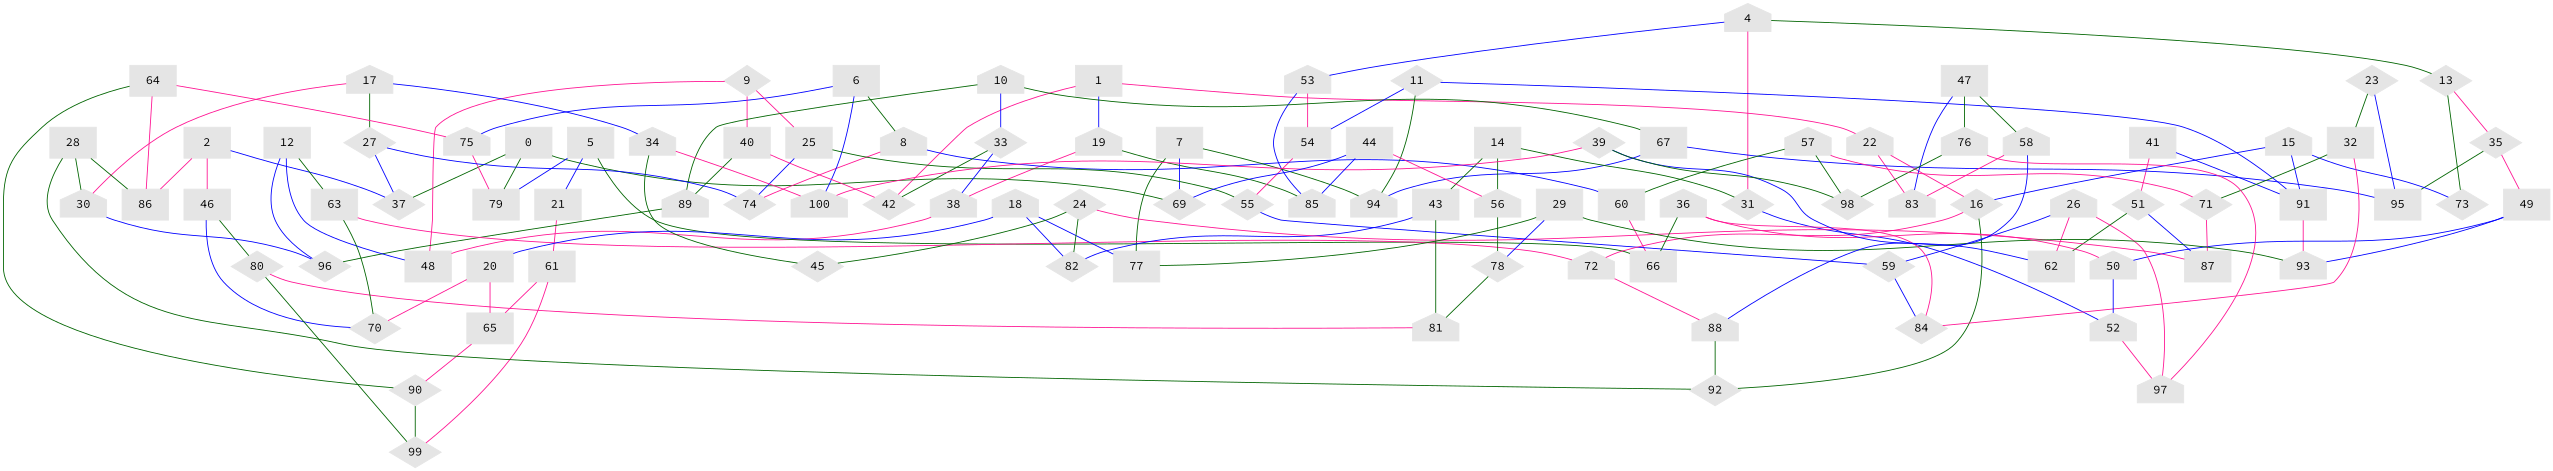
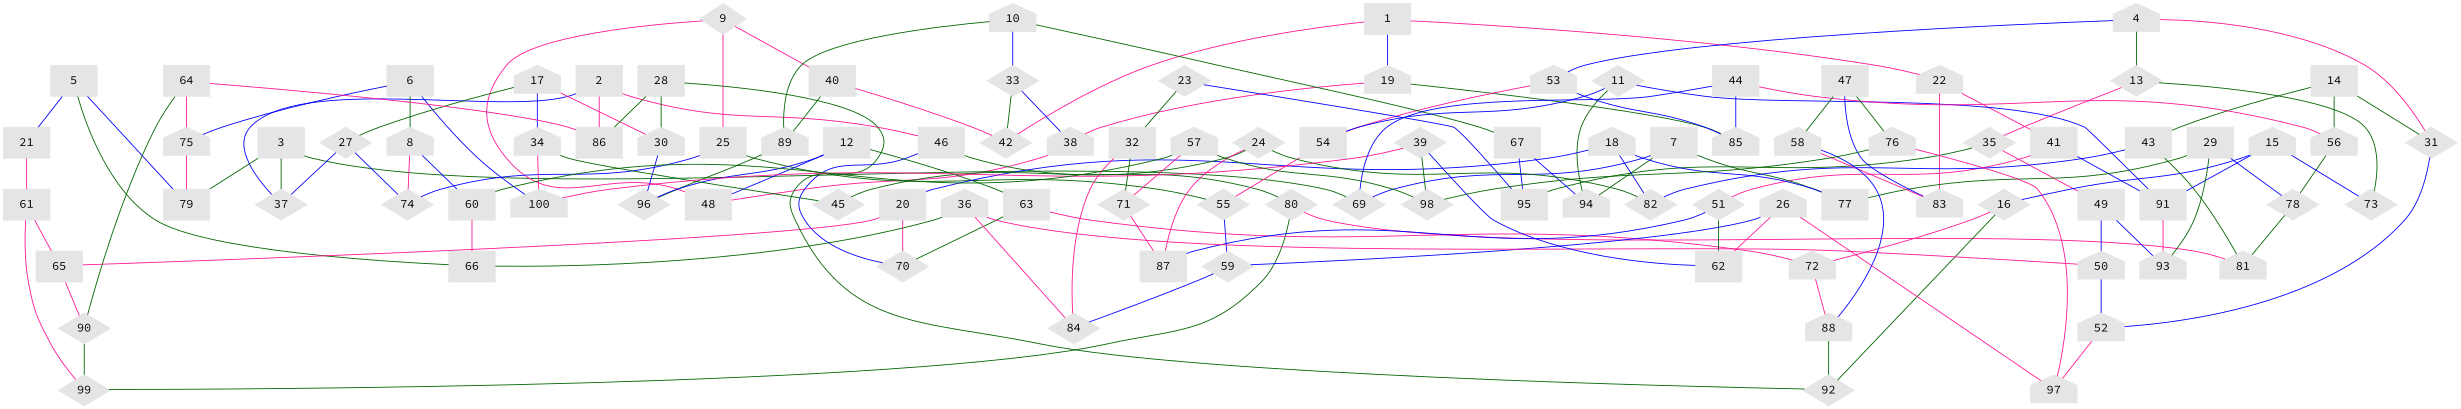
node "0": label "0" -> "3"
edge "22" -- "16": now "22" -- "41"
